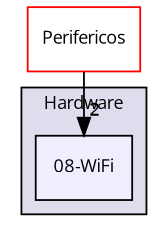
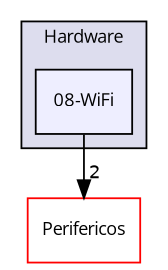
edge "Perifericos" -> "08-WiFi": reversed
